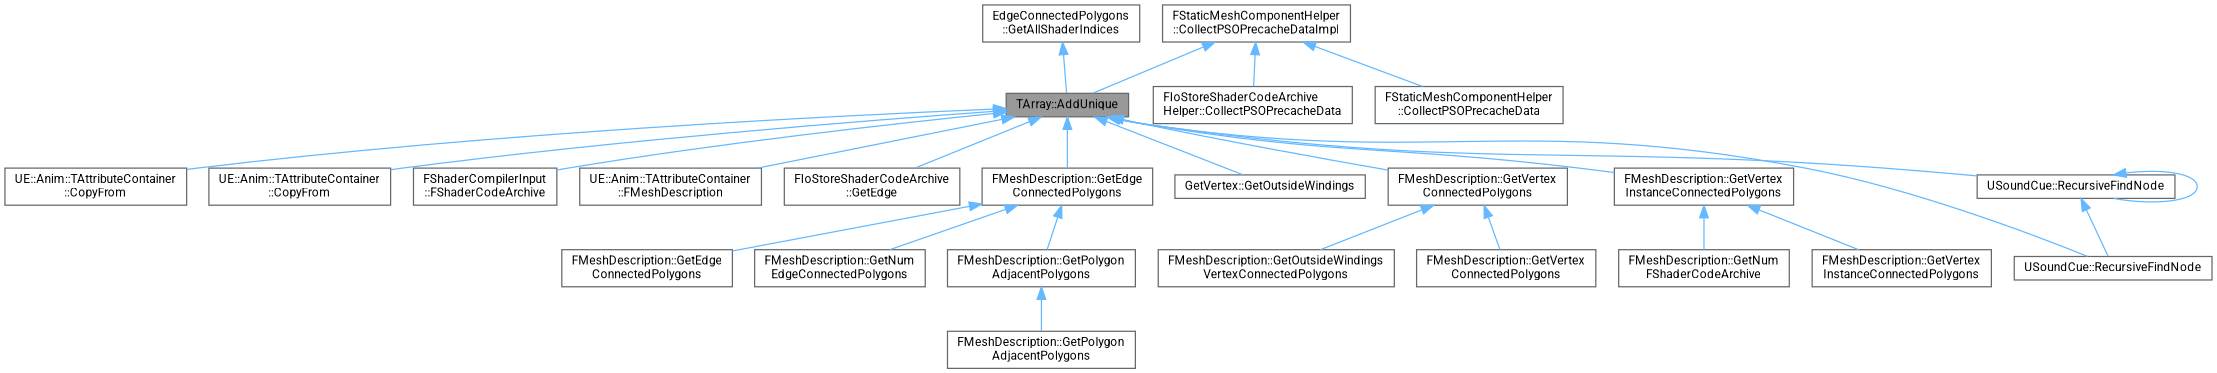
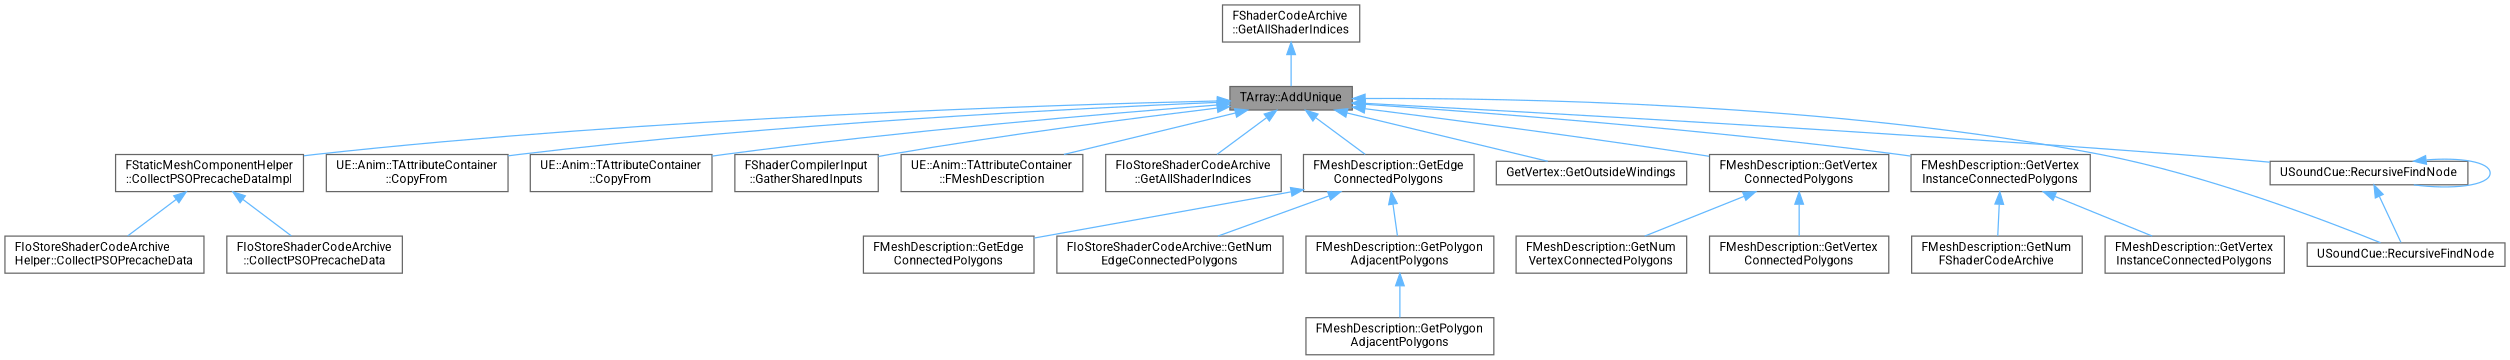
node "EdgeConnectedPolygons ::GetAllShaderIndices": label "EdgeConnectedPolygons ::GetAllShaderIndices" -> "FShaderCodeArchive ::GetAllShaderIndices"
edge "TArray::AddUnique" -> "FStaticMeshComponentHelper ::CollectPSOPrecacheDataImpl": reversed
node "FStaticMeshComponentHelper ::CollectPSOPrecacheData": label "FStaticMeshComponentHelper ::CollectPSOPrecacheData" -> "FIoStoreShaderCodeArchive ::CollectPSOPrecacheData"
node "FShaderCompilerInput ::FShaderCodeArchive": label "FShaderCompilerInput ::FShaderCodeArchive" -> "FShaderCompilerInput ::GatherSharedInputs"
node "FIoStoreShaderCodeArchive ::GetEdge": label "FIoStoreShaderCodeArchive ::GetEdge" -> "FIoStoreShaderCodeArchive ::GetAllShaderIndices"
node "FMeshDescription::GetNum EdgeConnectedPolygons": label "FMeshDescription::GetNum EdgeConnectedPolygons" -> "FIoStoreShaderCodeArchive::GetNum EdgeConnectedPolygons"
node "FMeshDescription::GetOutsideWindings VertexConnectedPolygons": label "FMeshDescription::GetOutsideWindings VertexConnectedPolygons" -> "FMeshDescription::GetNum VertexConnectedPolygons"
